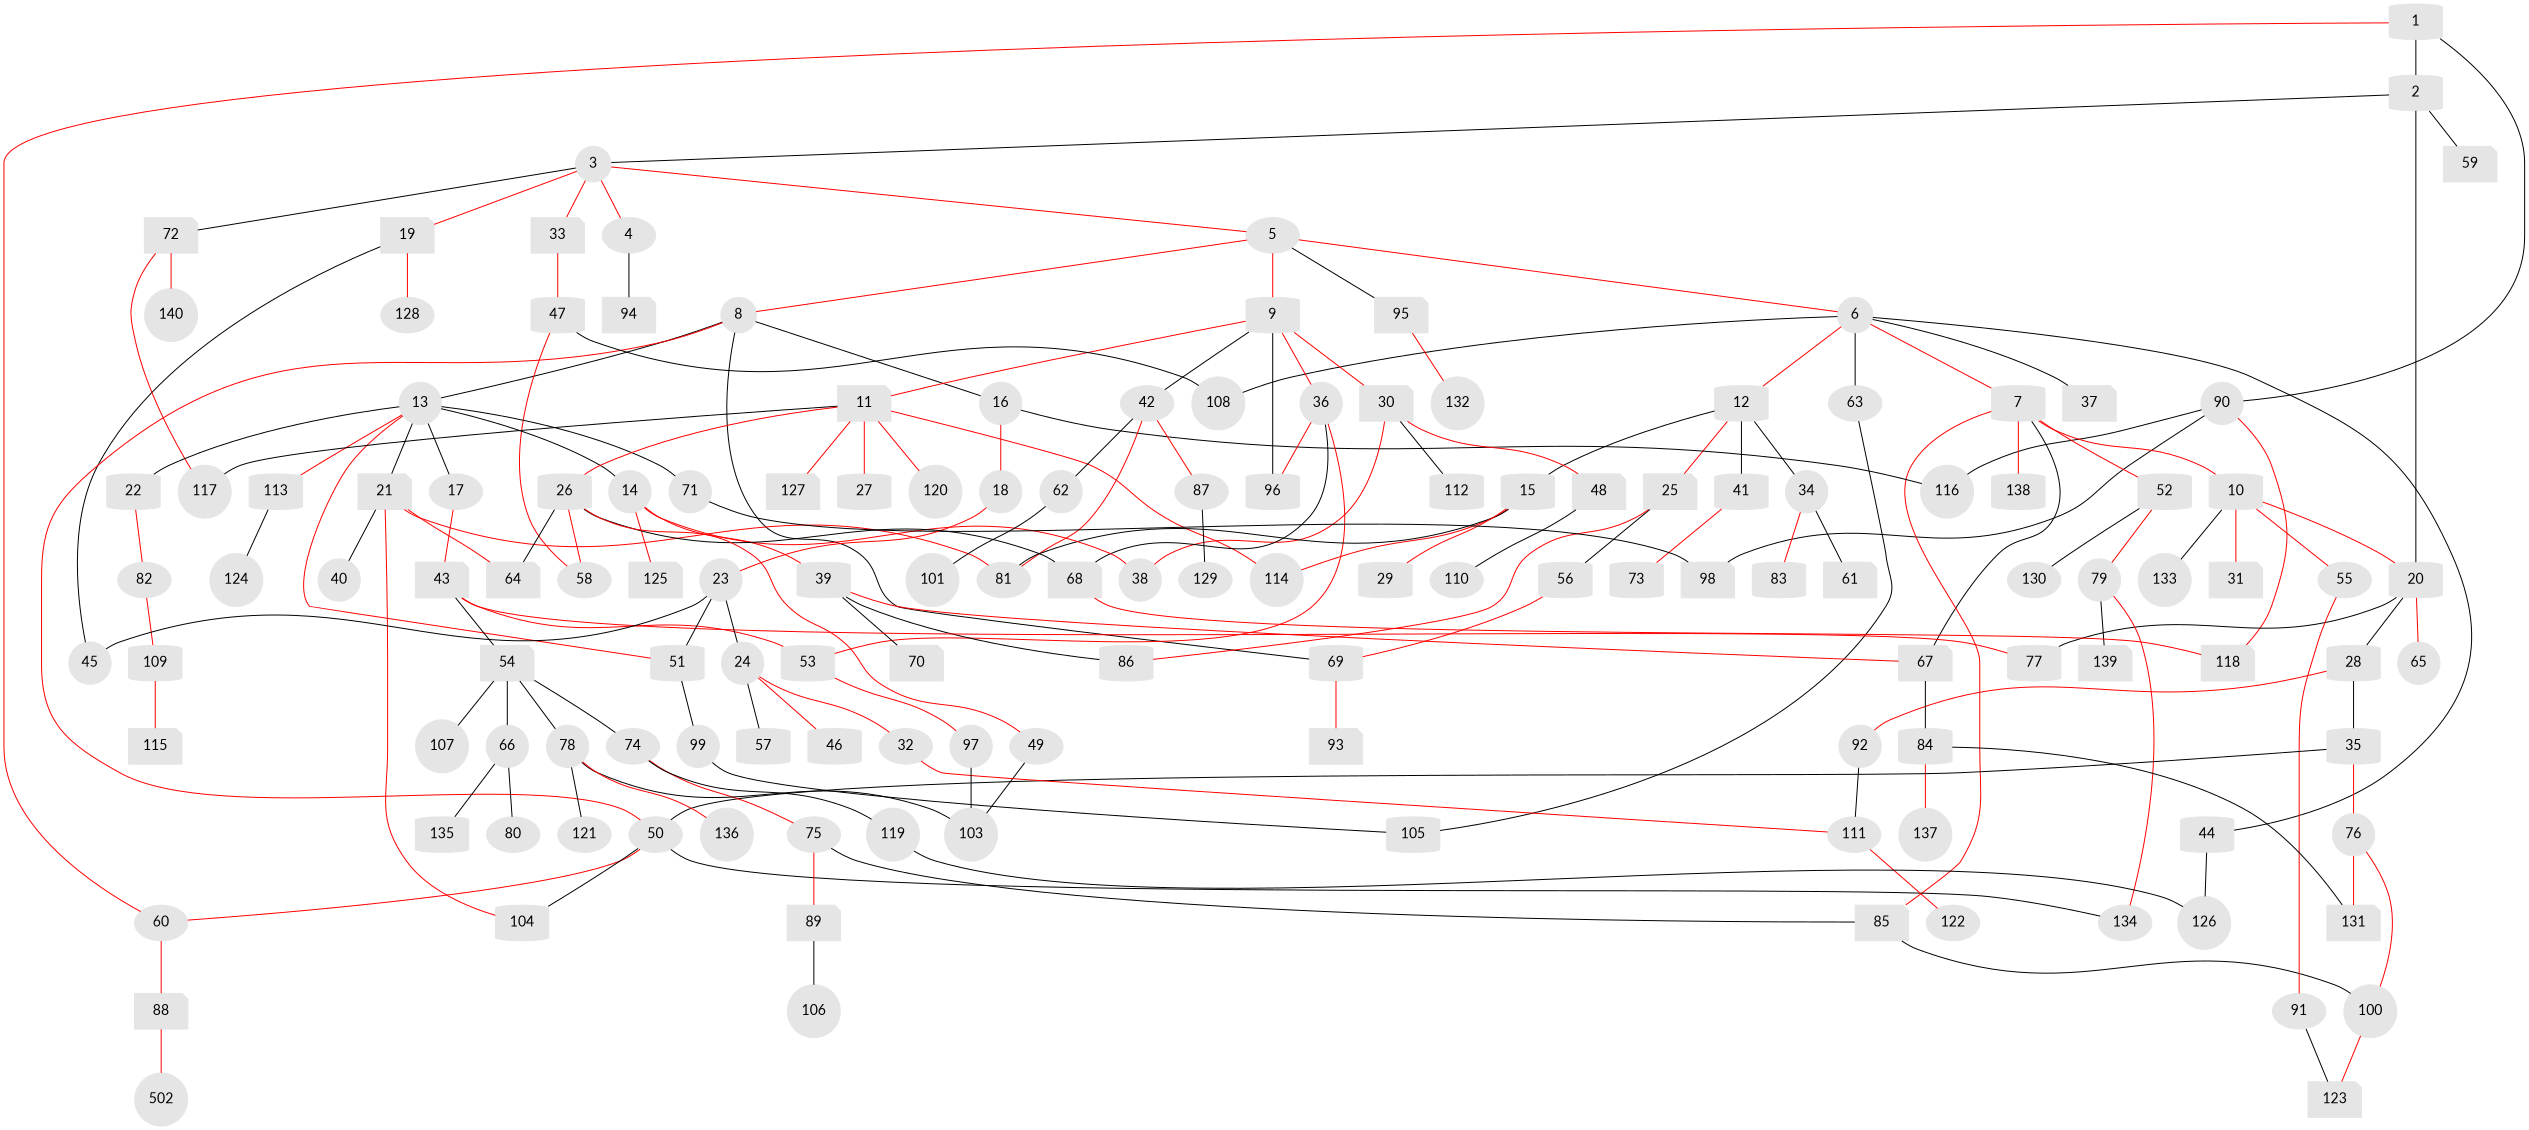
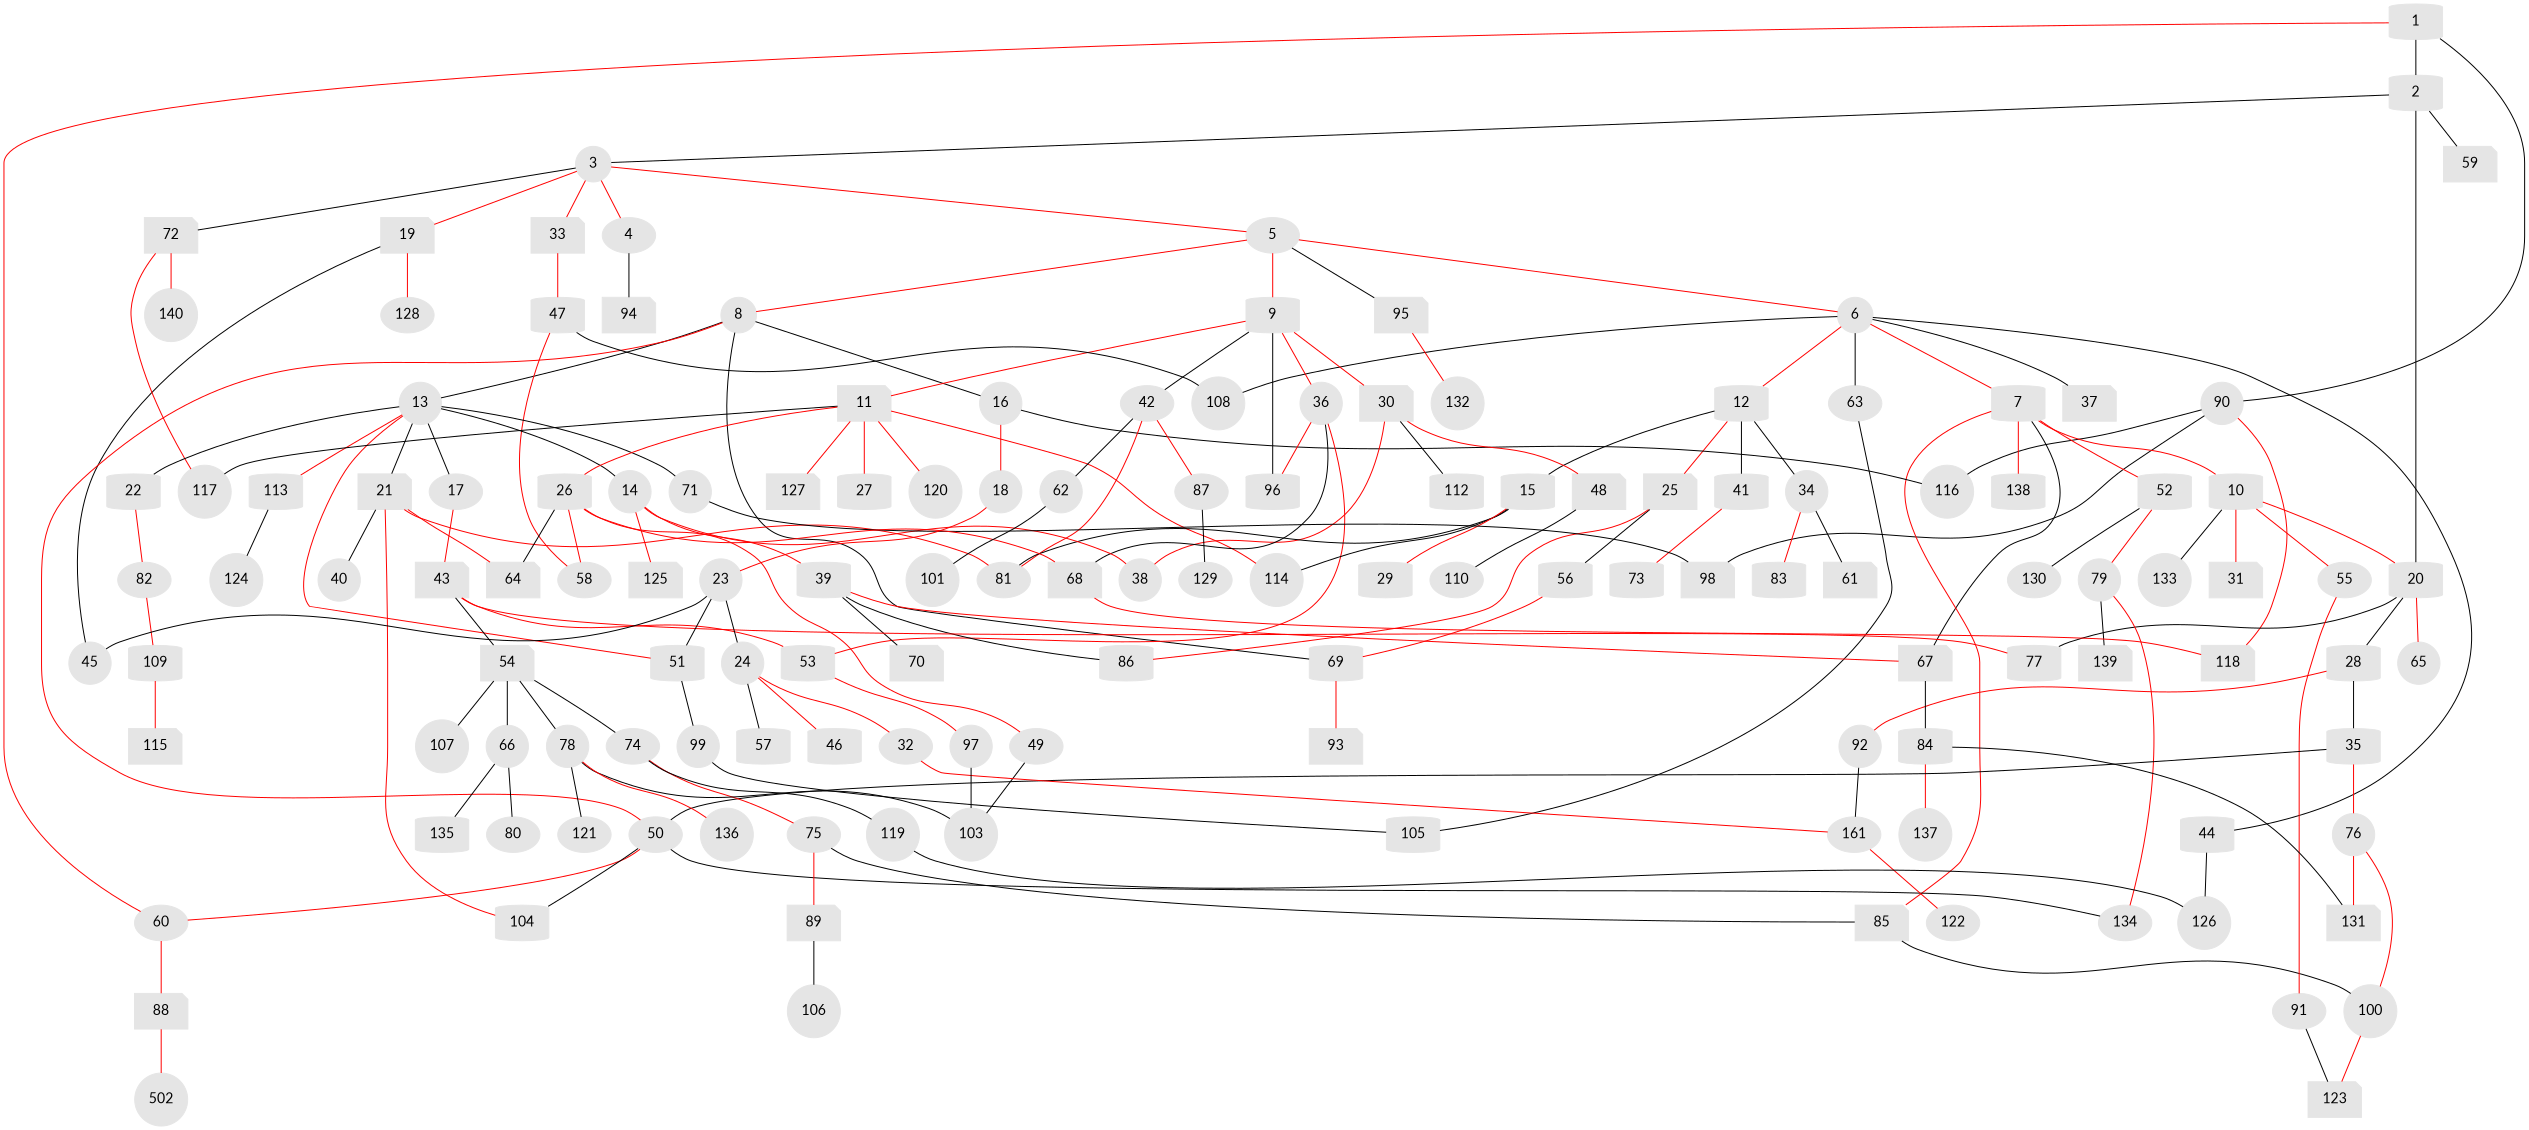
edge "26" -- "68": color black -> red
edge "15" -- "114": color red -> black
node "111": label "111" -> "161"
